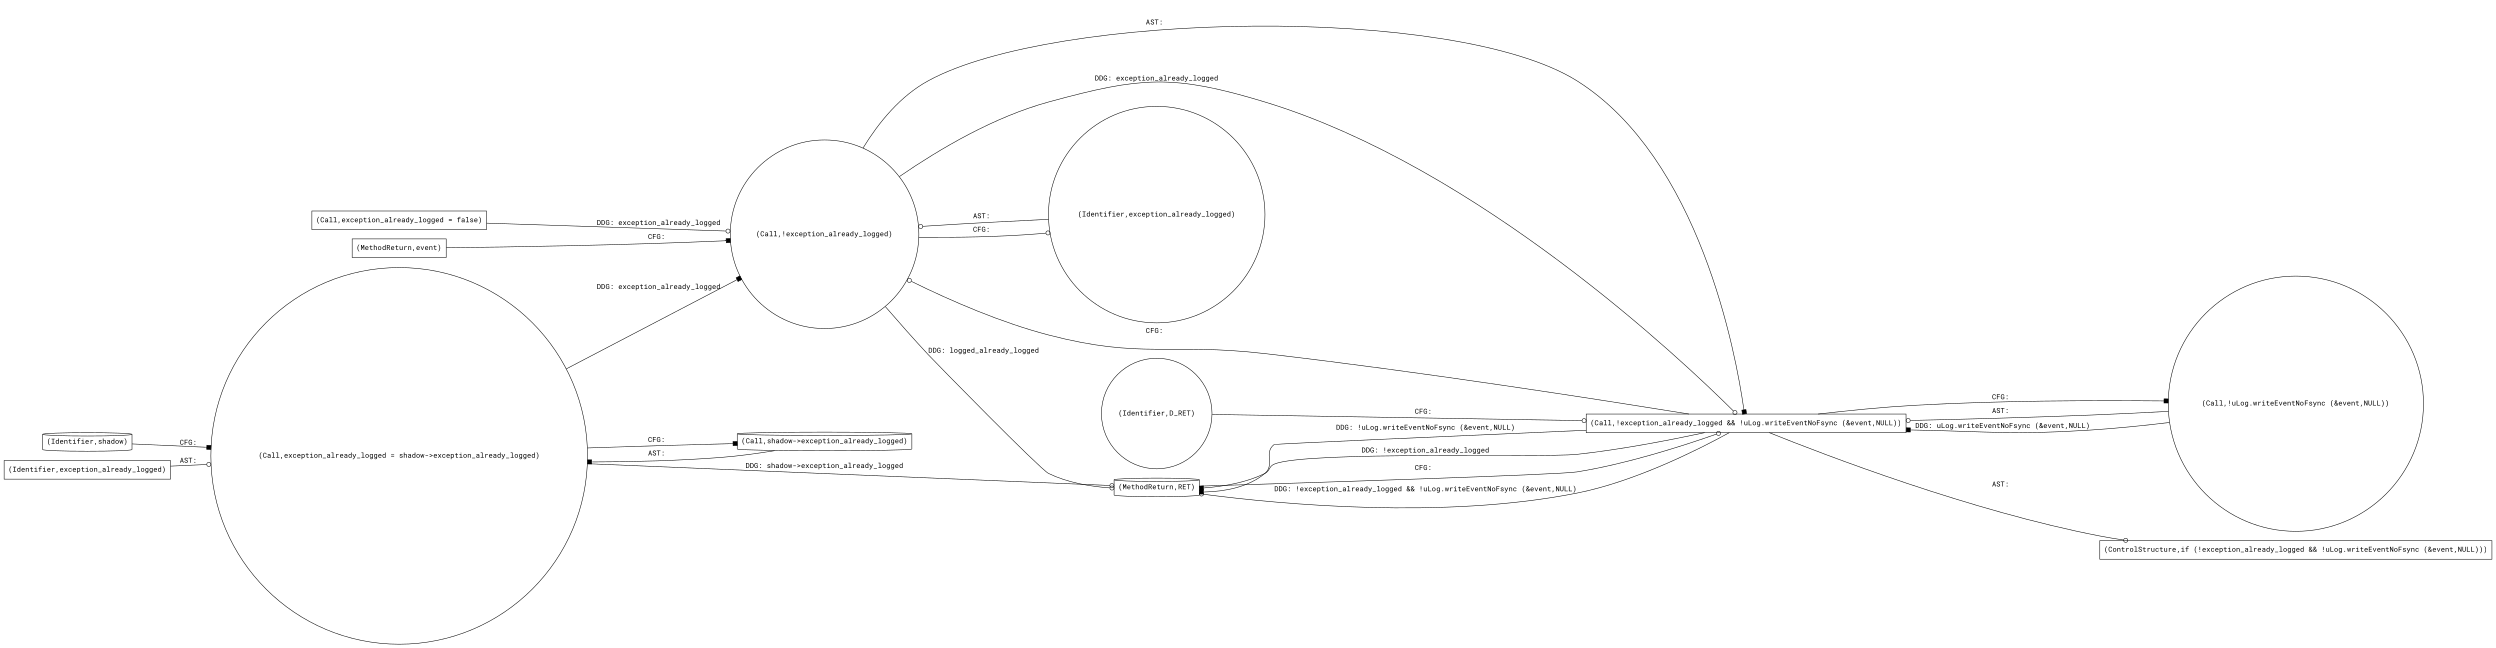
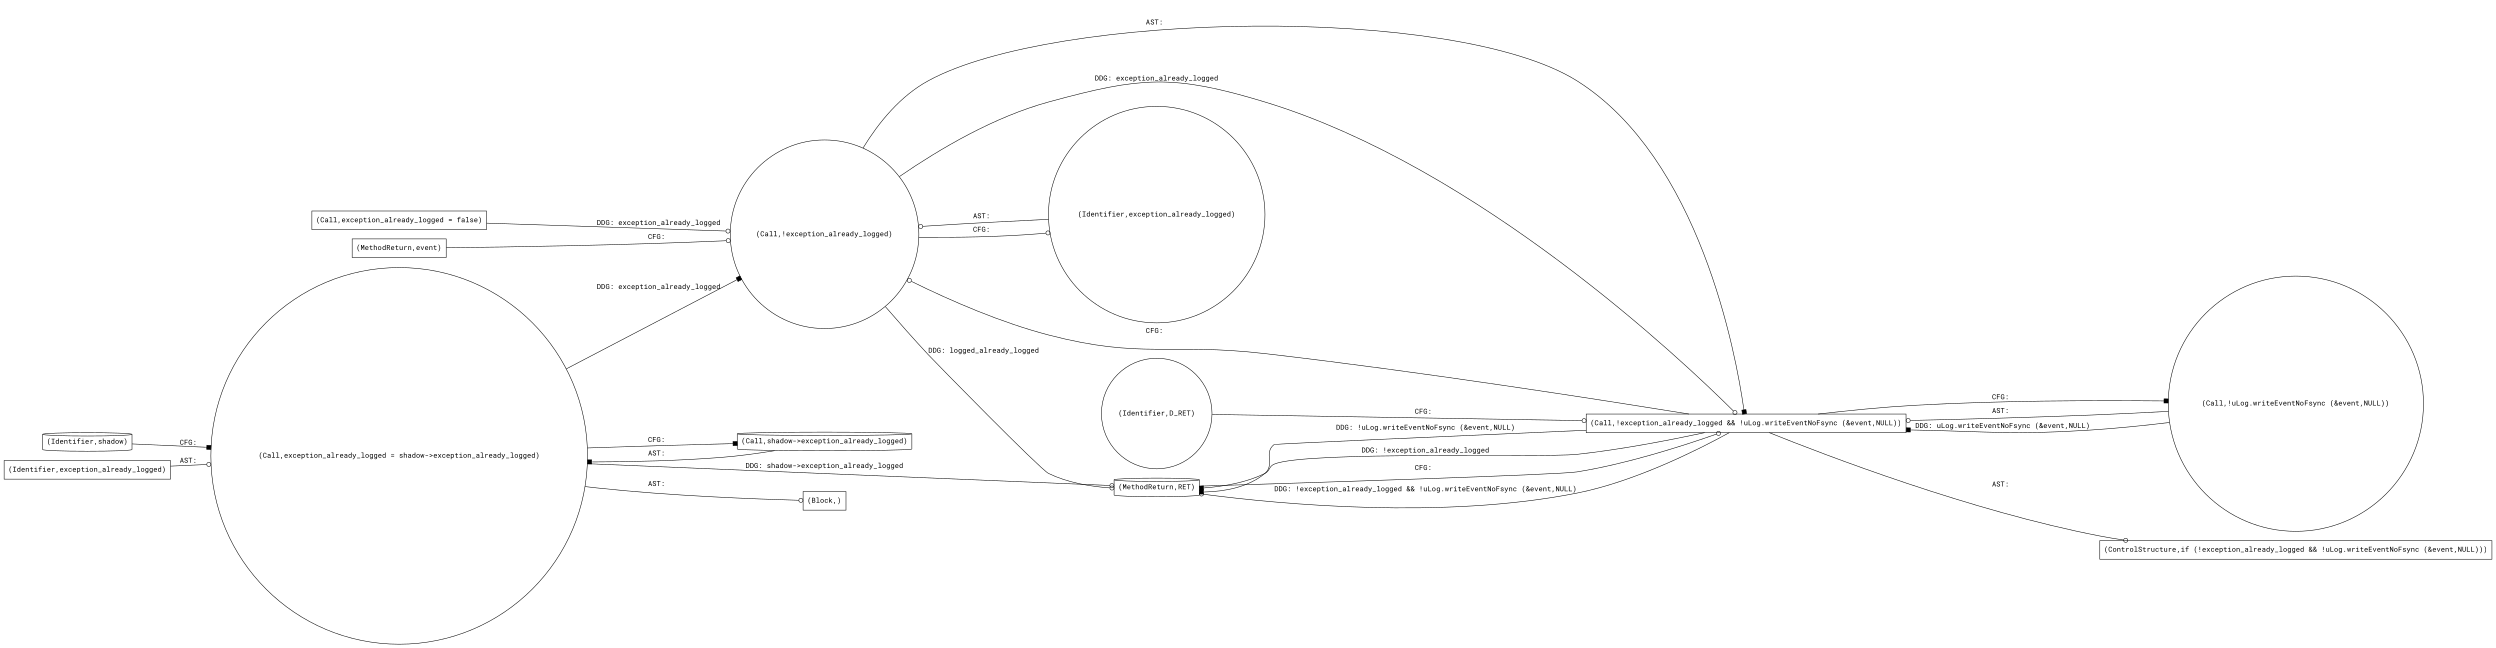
edge "(MethodReturn,event)" -> "(Call,!exception_already_logged)": arrowhead box -> odot
node "(Block,)": added
